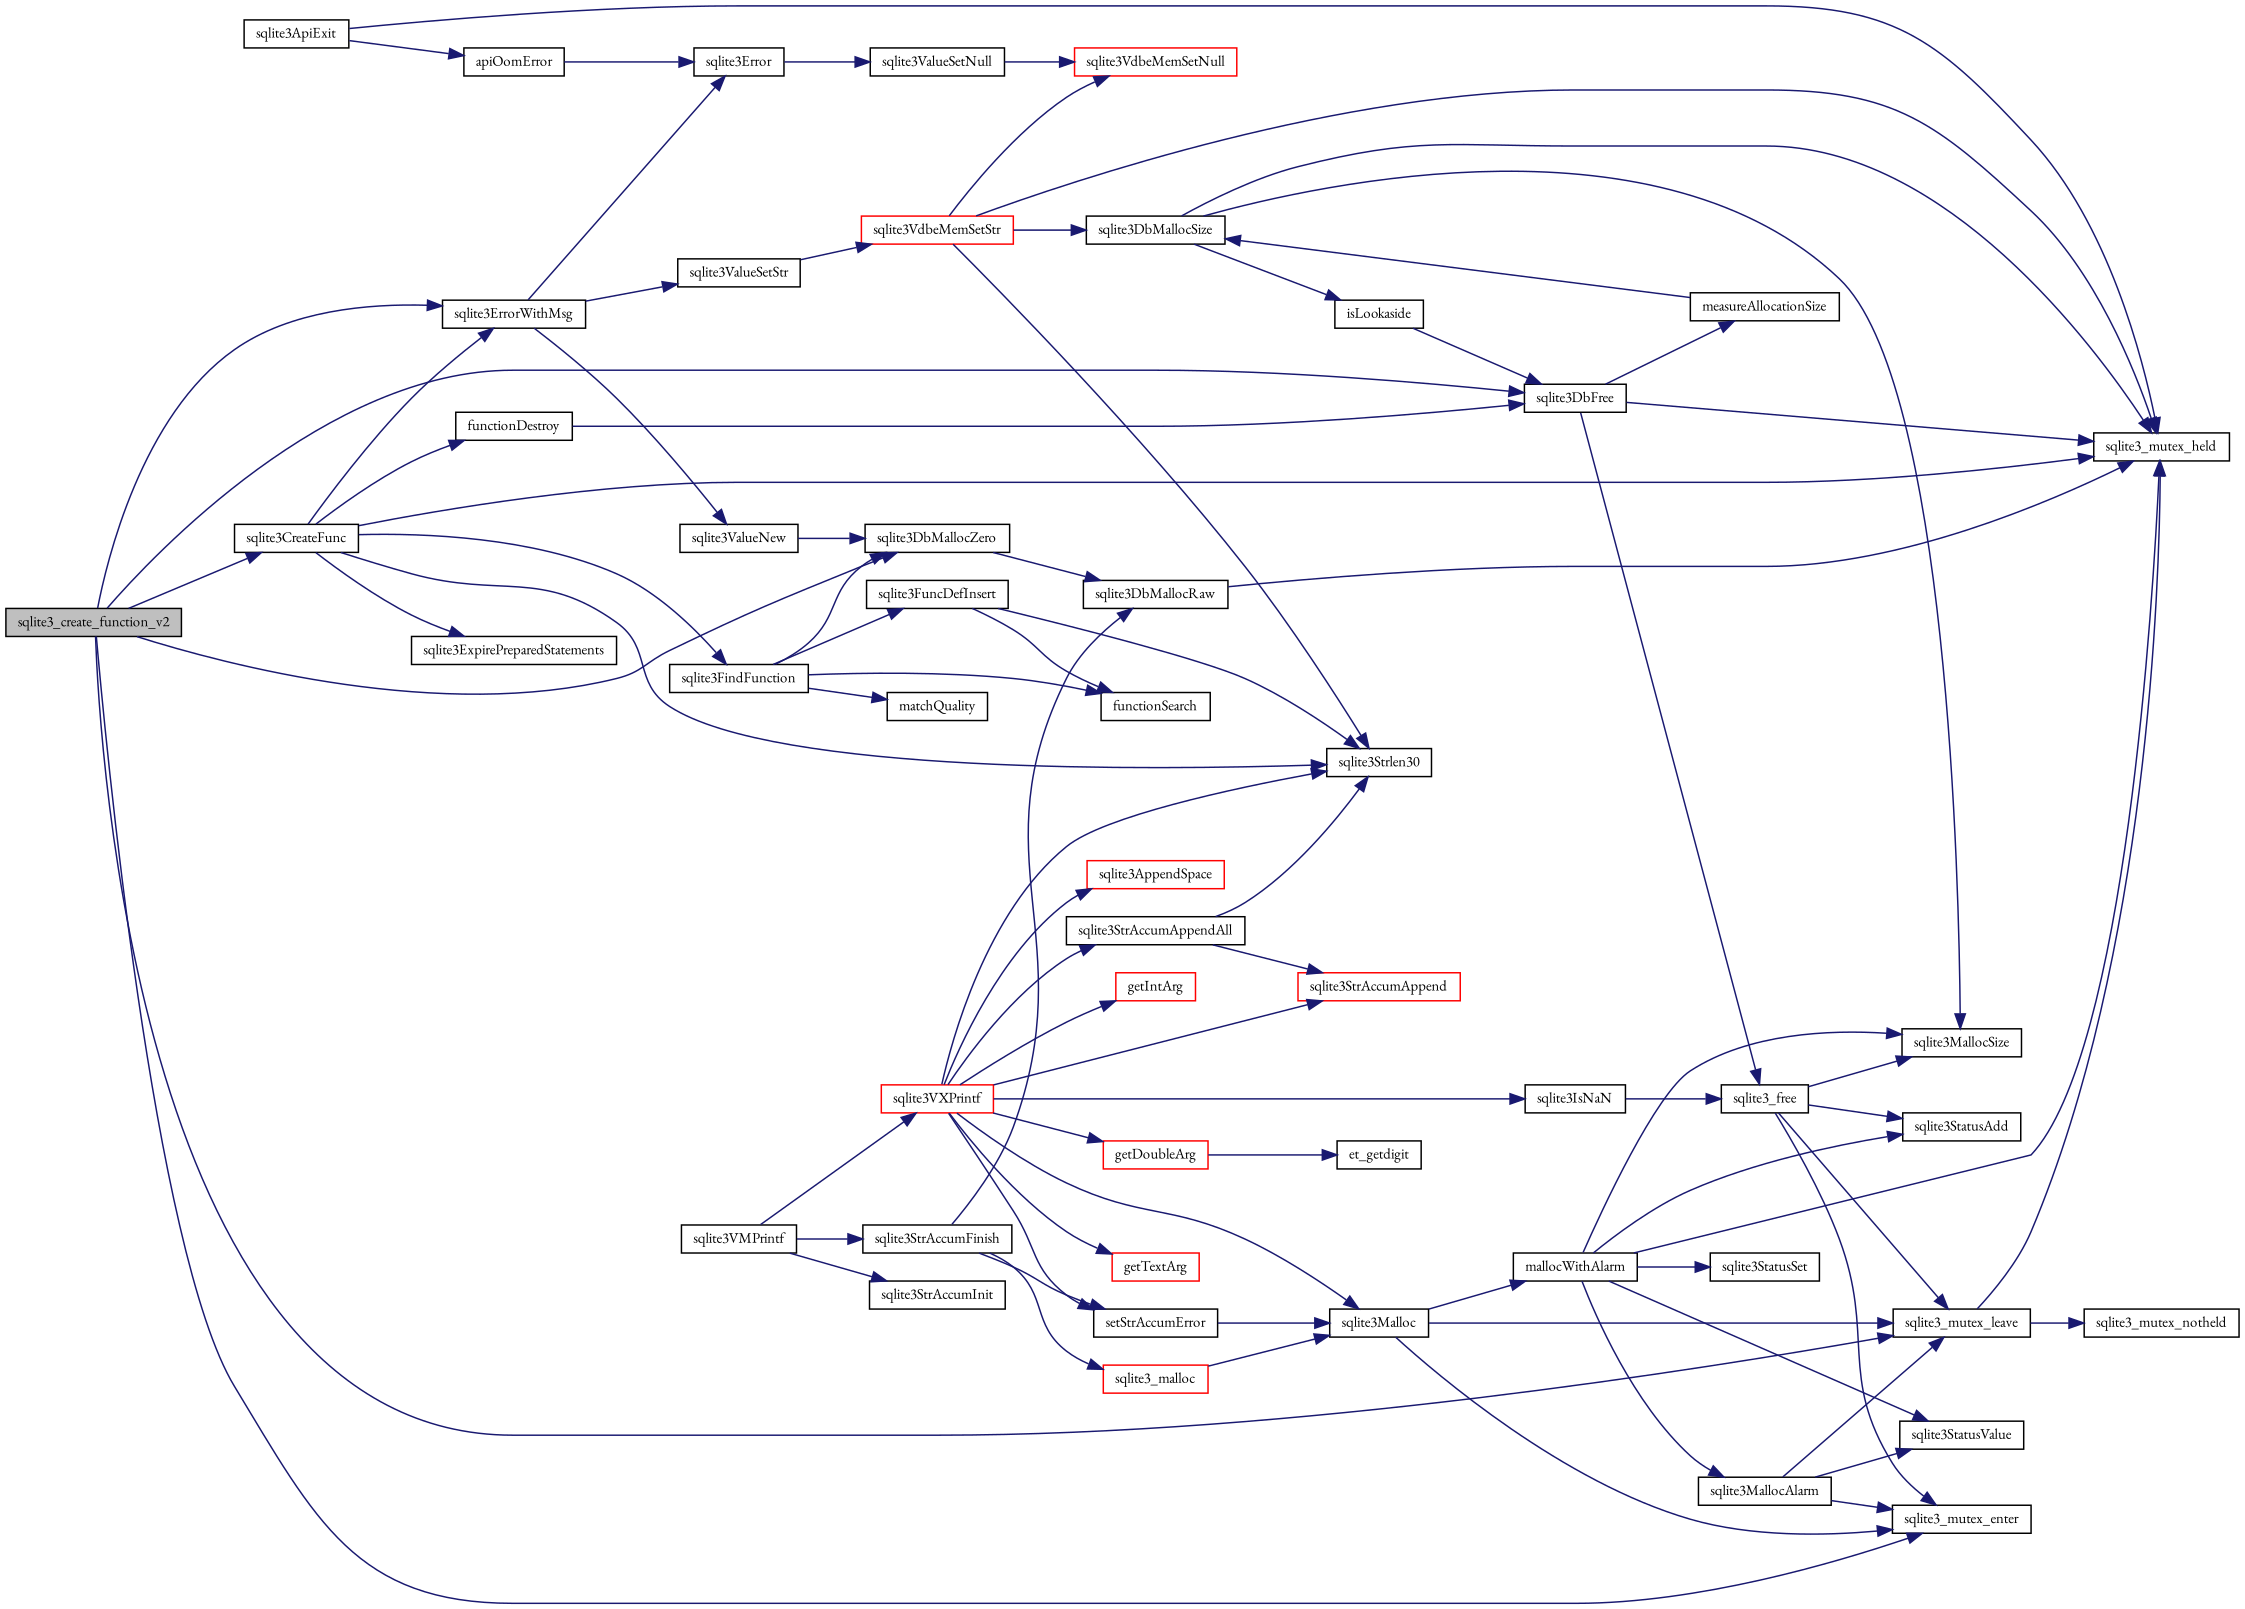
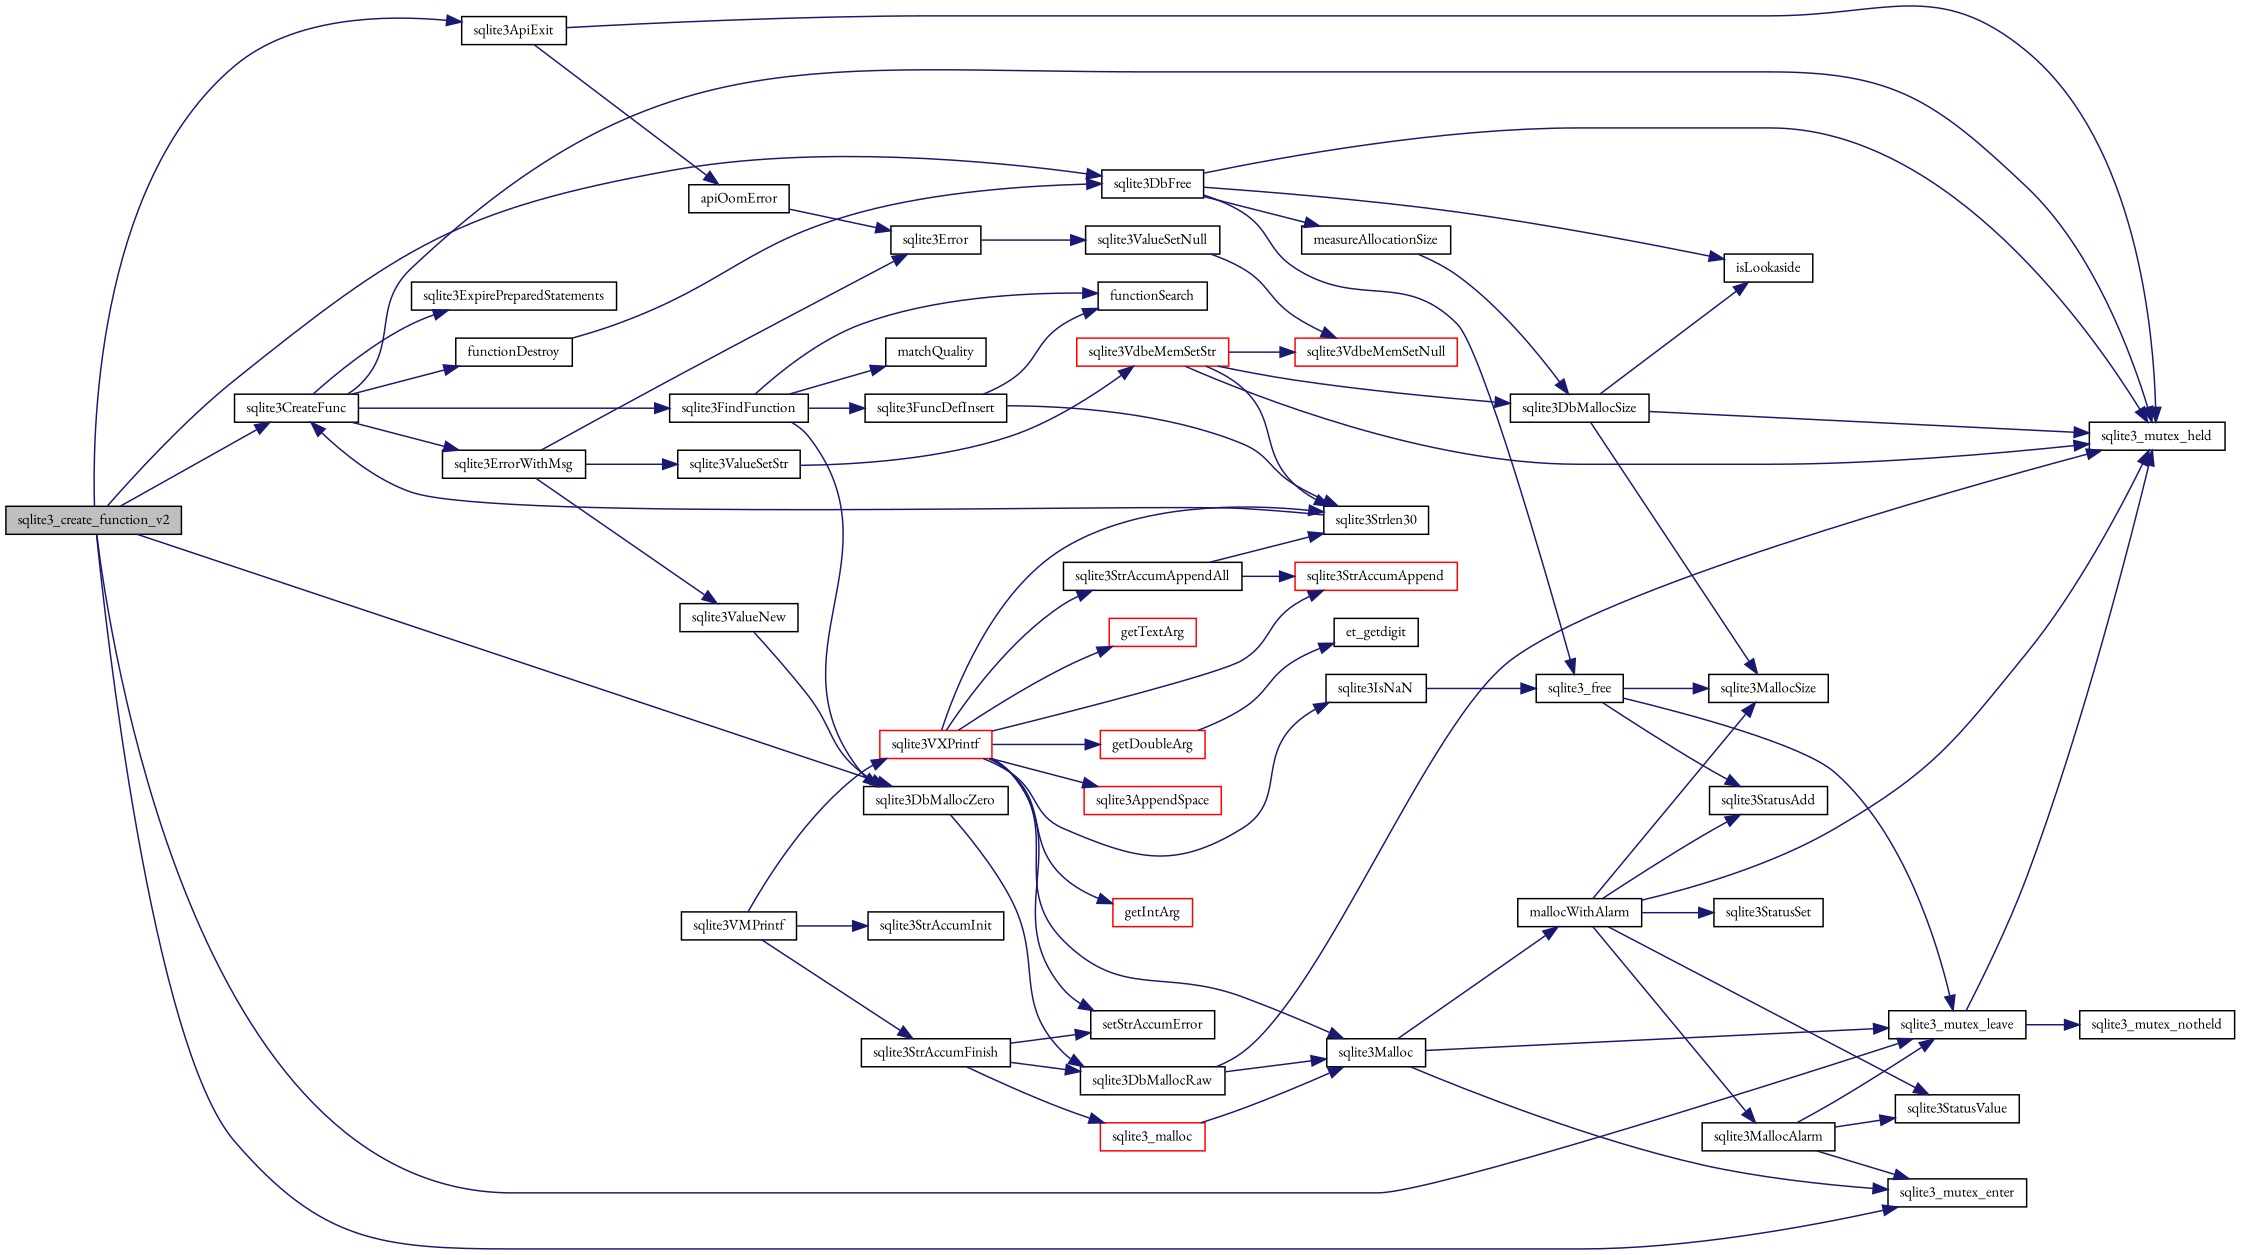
edge "isLookaside" -> "sqlite3DbFree": reversed
edge "sqlite3_create_function_v2" -> "sqlite3ErrorWithMsg": now "sqlite3_create_function_v2" -> "sqlite3ApiExit"
edge "sqlite3CreateFunc" -> "sqlite3Strlen30": reversed
edge "sqlite3_free" -> "sqlite3_mutex_enter": removed
edge "setStrAccumError" -> "sqlite3Malloc": now "sqlite3DbMallocRaw" -> "sqlite3Malloc"
